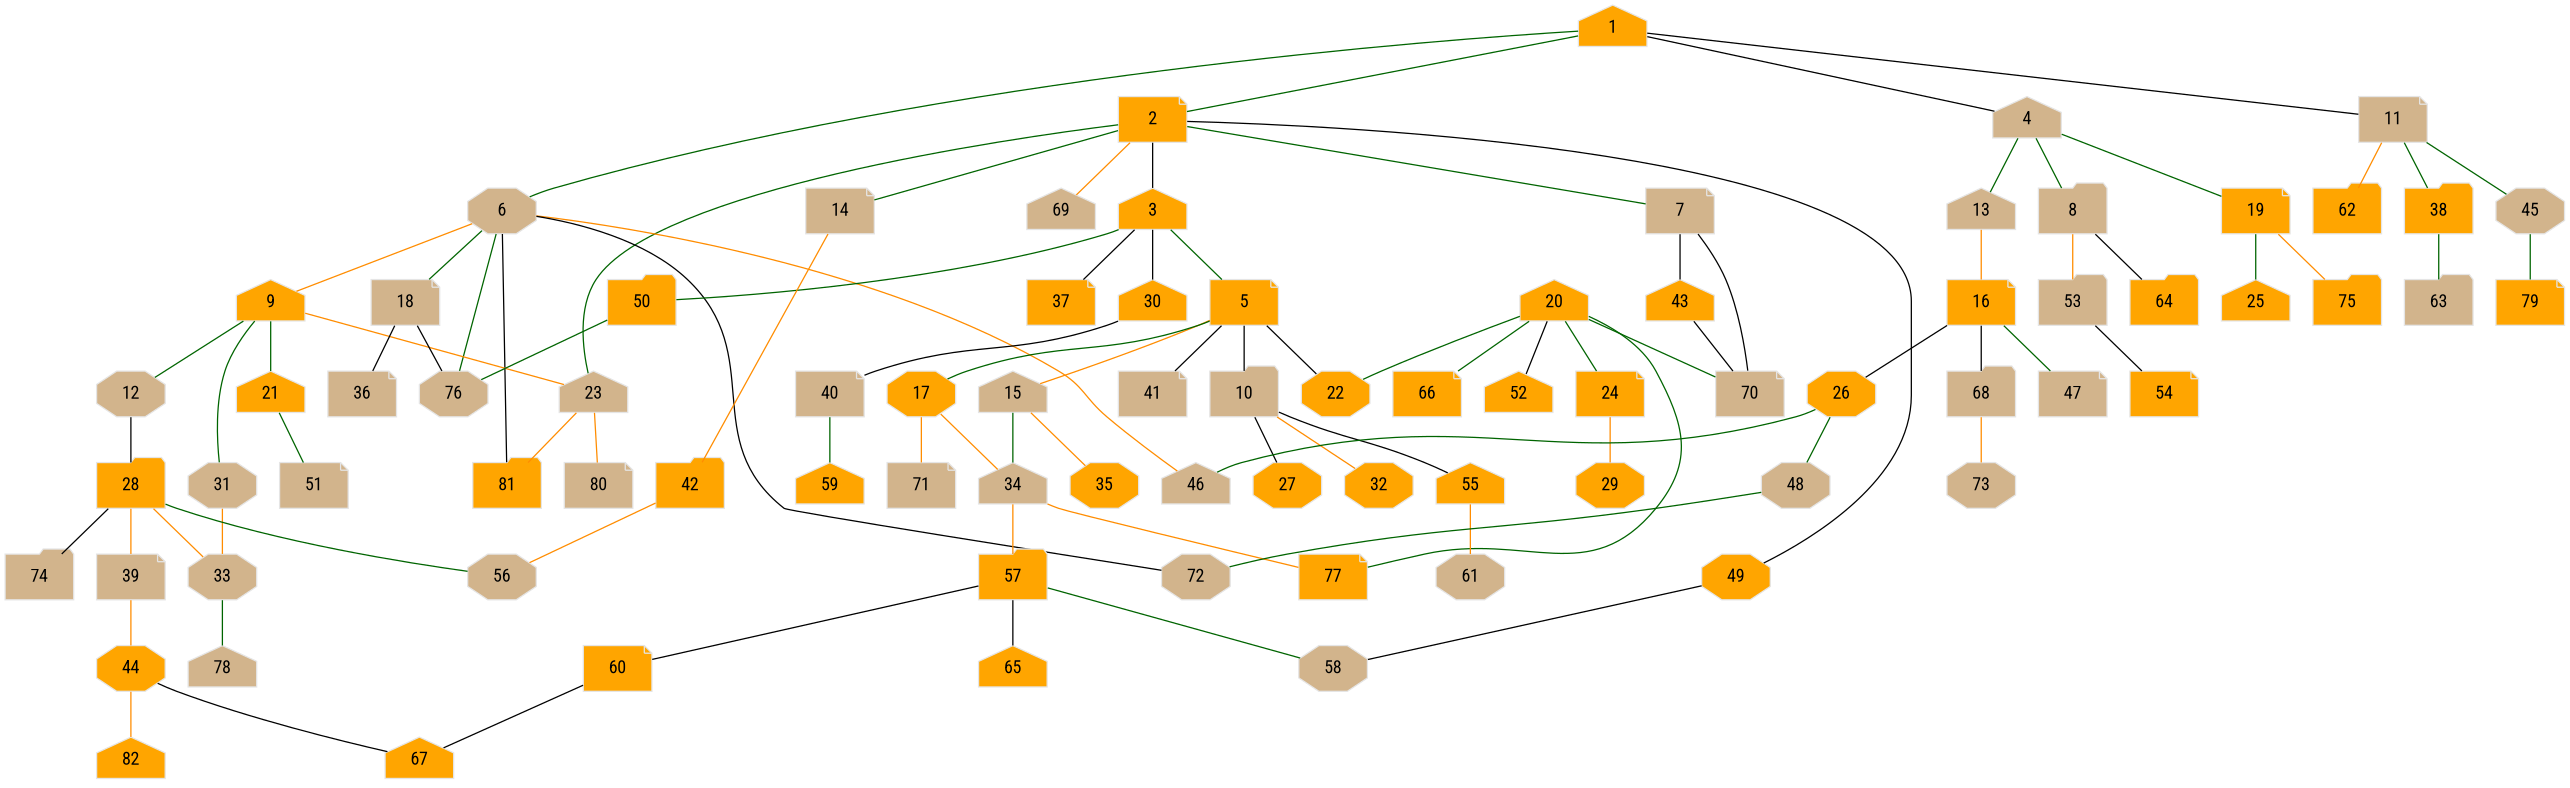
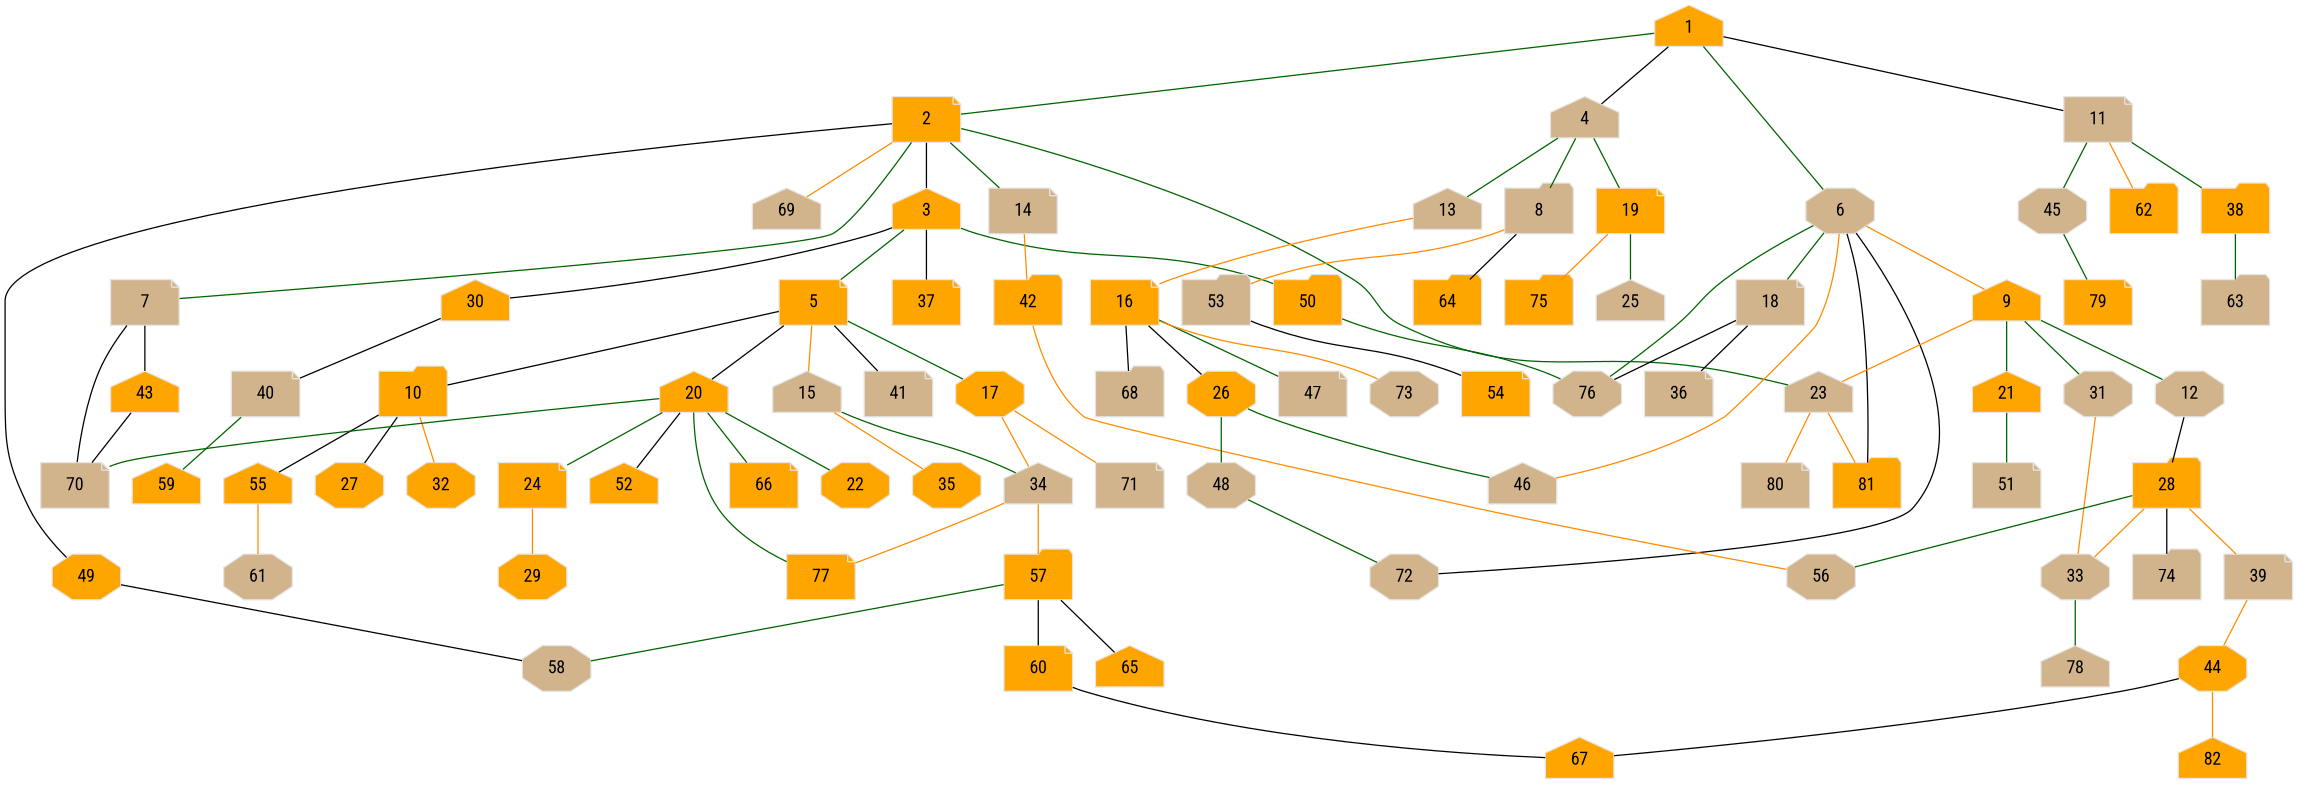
node "25": fillcolor orange -> tan
edge "5" -- "22": now "5" -- "20"
node "10": fillcolor tan -> orange
edge "68" -- "73": now "16" -- "73"
